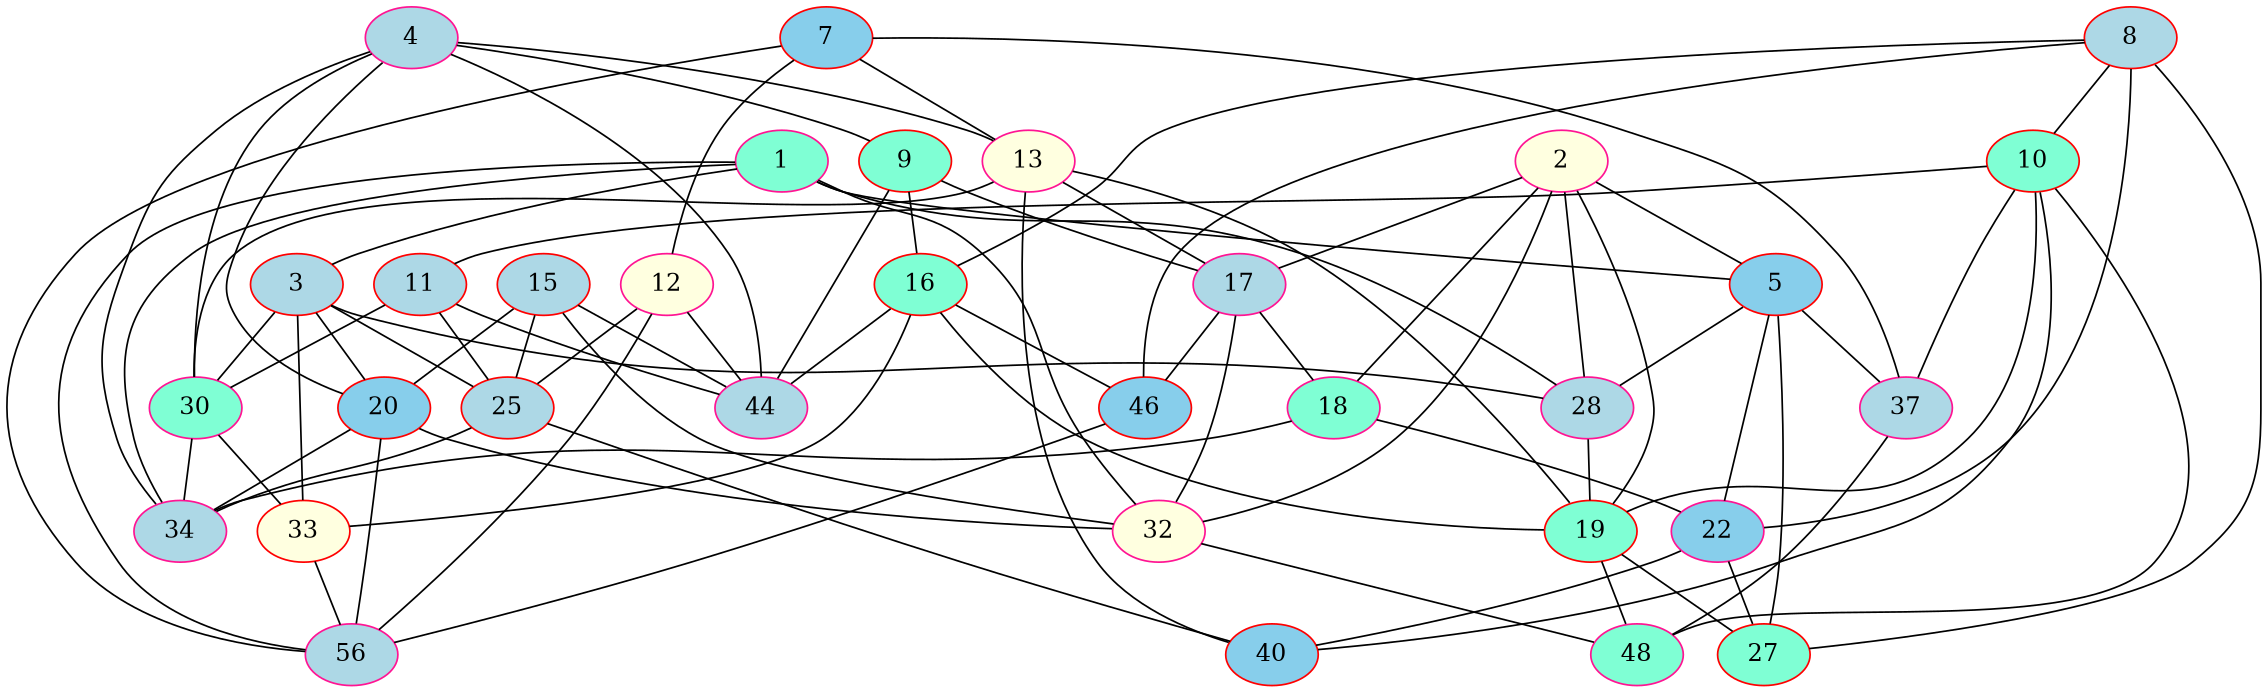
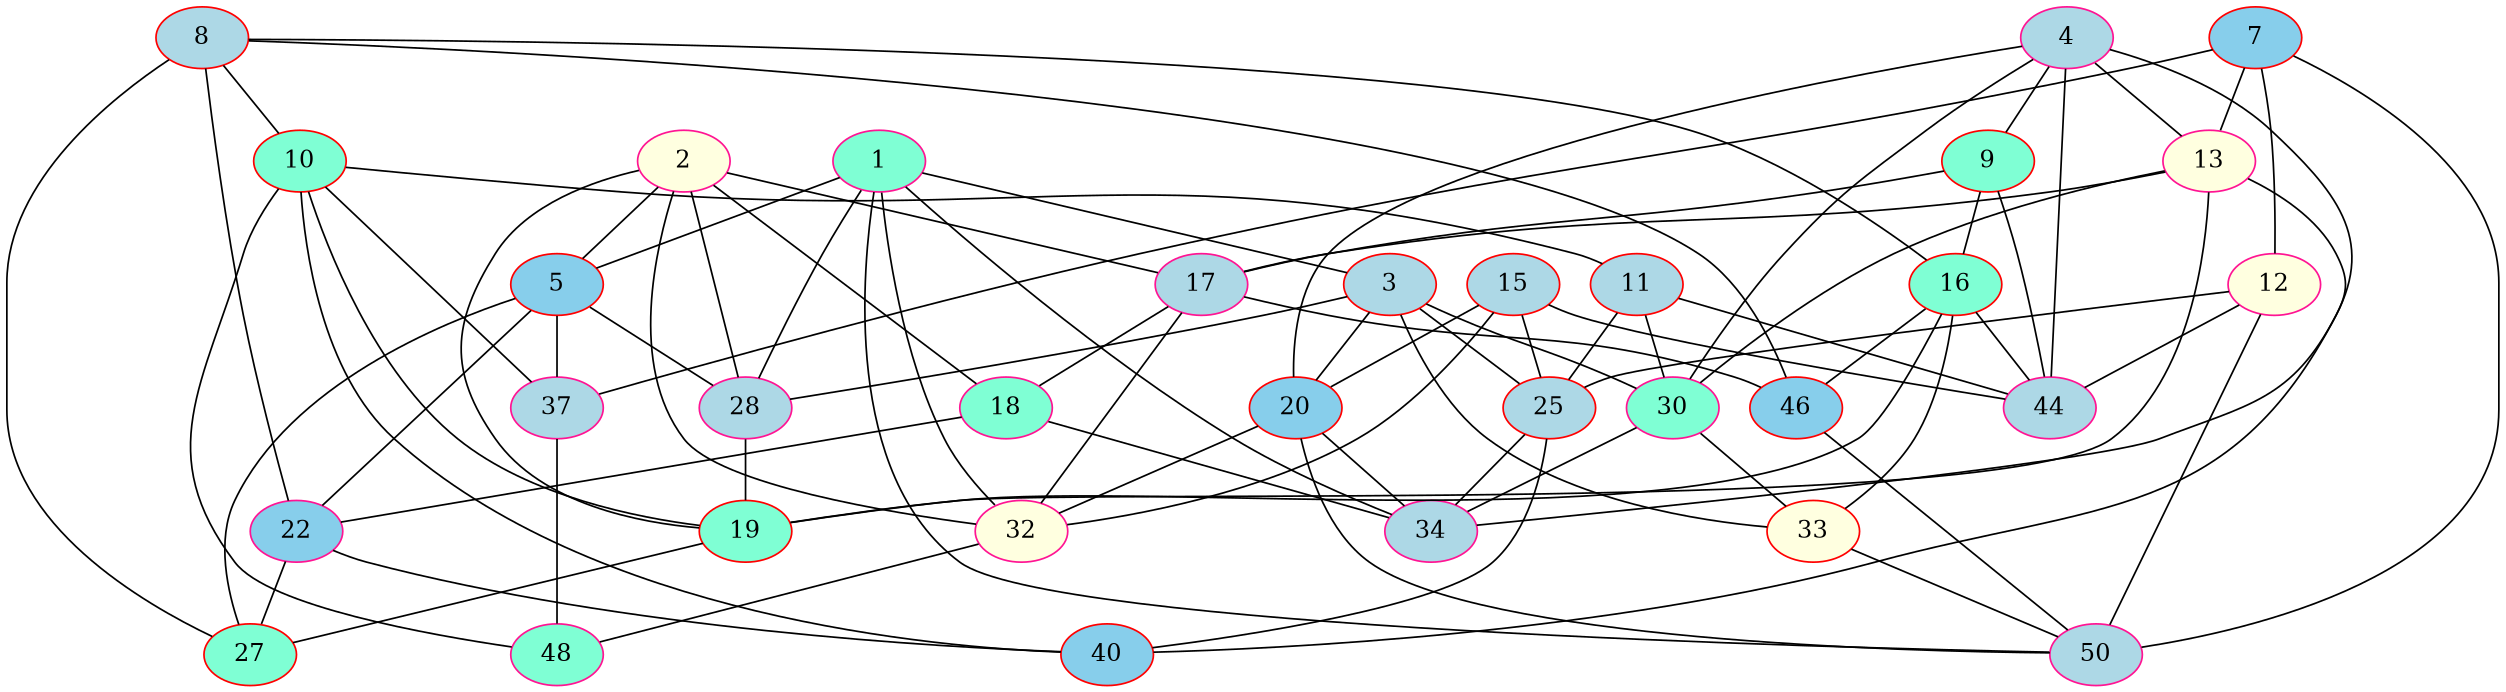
edge "19" -- "48": removed
node "56": label "56" -> "50"
